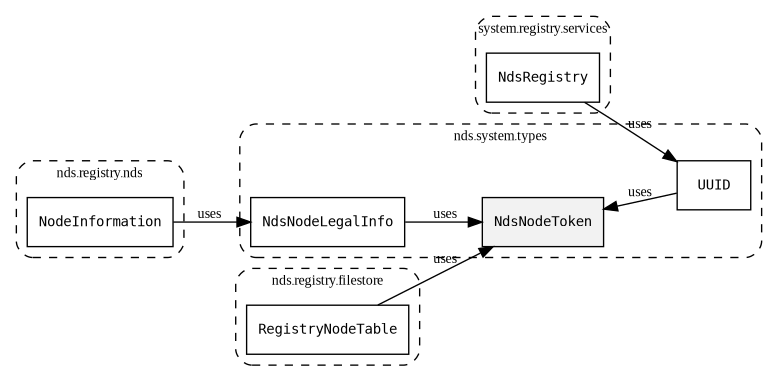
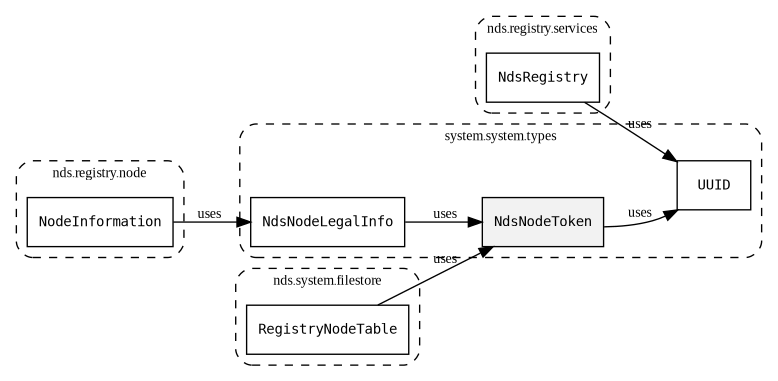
cluster "system.registry.services": label "system.registry.services" -> "nds.registry.services"
cluster "nds.system.types": label "nds.system.types" -> "system.system.types"
cluster "nds.registry.nds": label "nds.registry.nds" -> "nds.registry.node"
edge "UUID" -> "NdsNodeToken": reversed
cluster "nds.registry.filestore": label "nds.registry.filestore" -> "nds.system.filestore"
